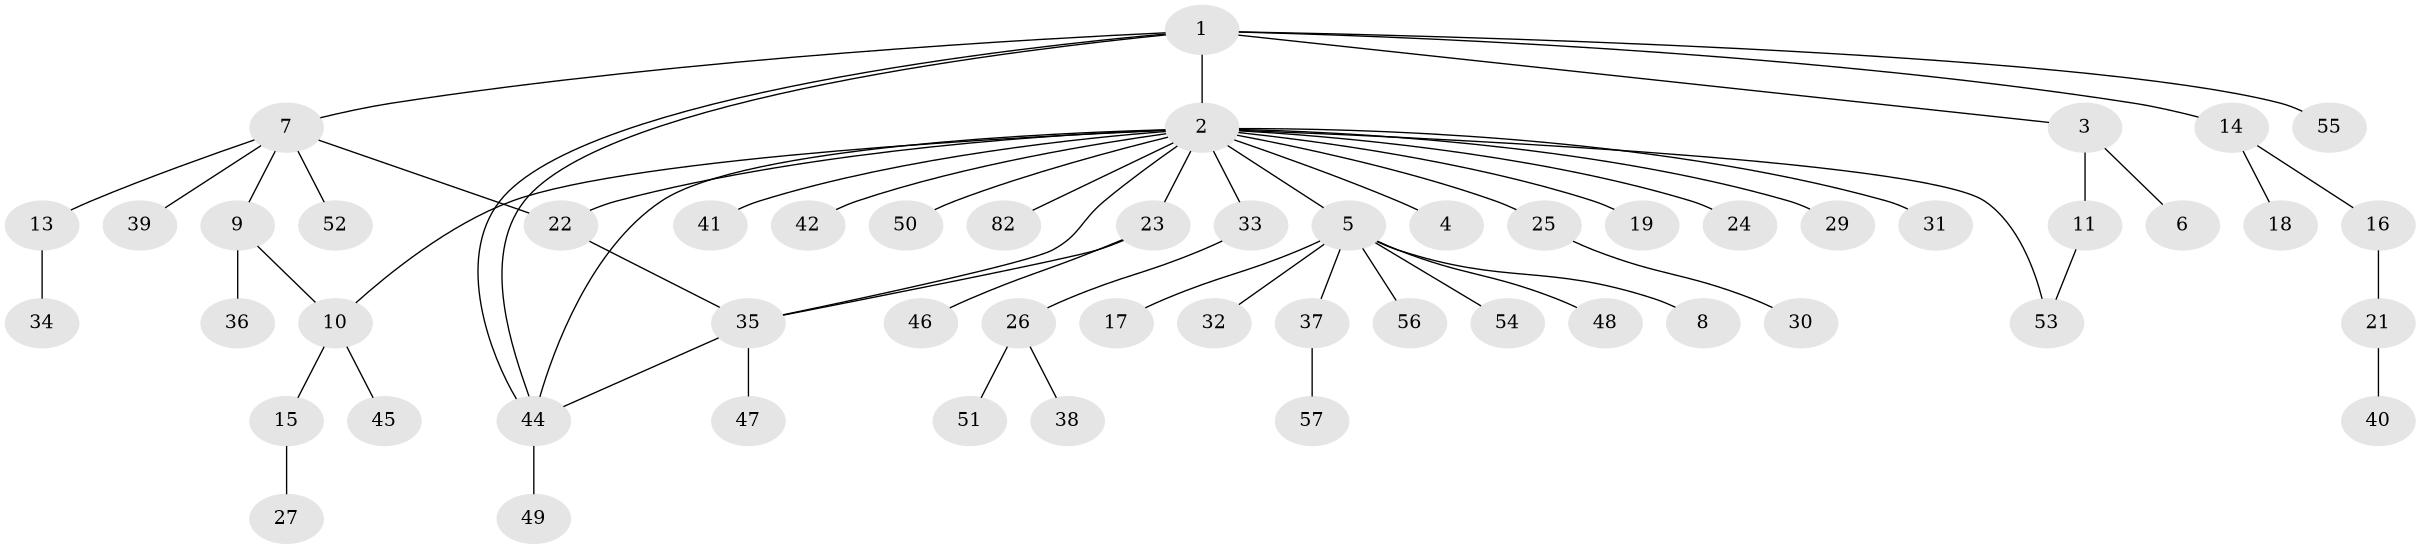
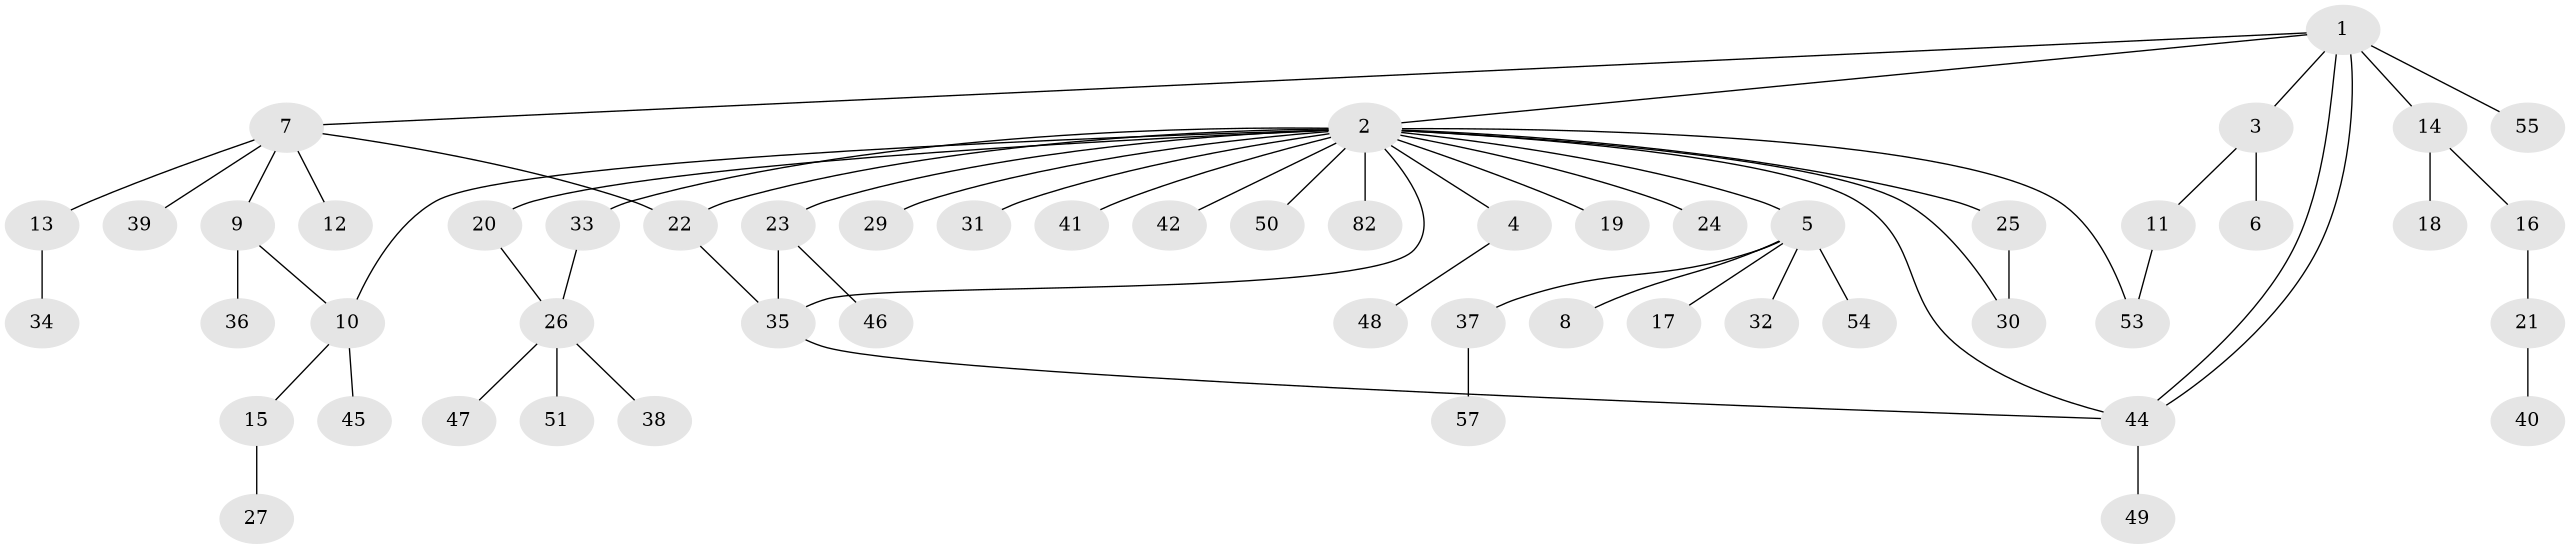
edge "2" -- "30": added
node "52": label "52" -> "12"
node "20": added
edge "5" -- "48": now "4" -- "48"
node "56": removed
edge "35" -- "47": now "26" -- "47"
